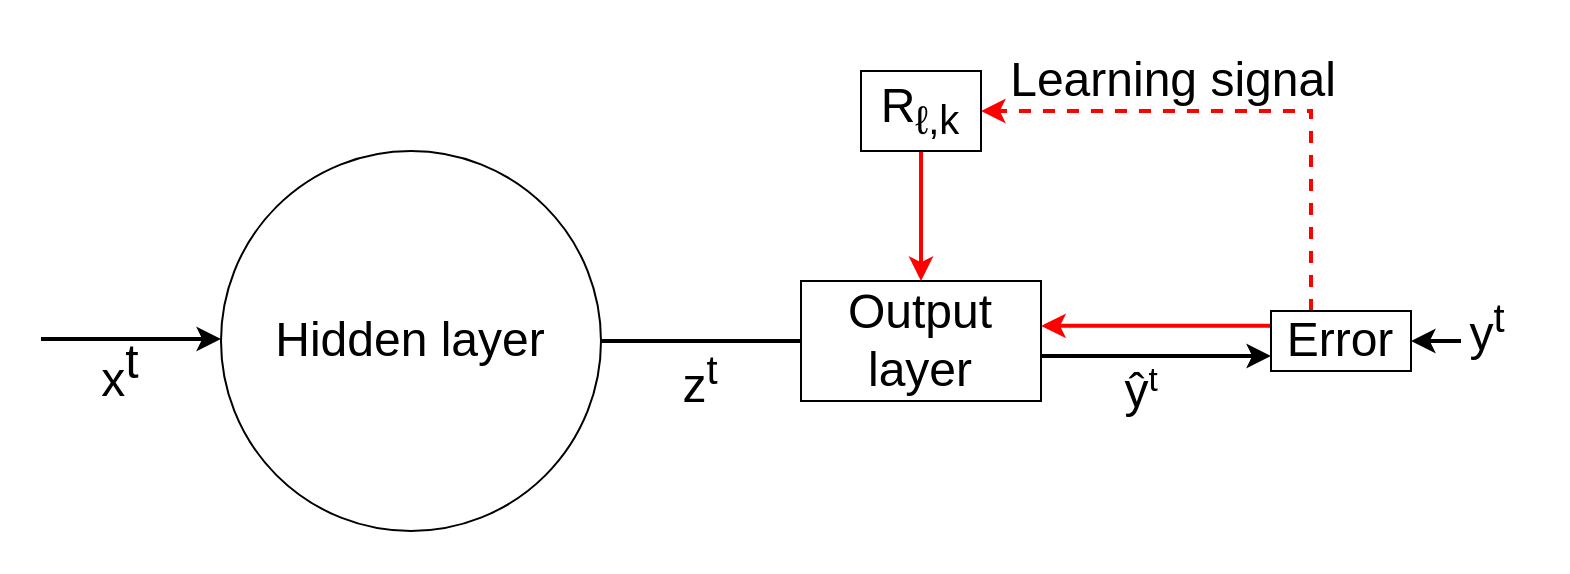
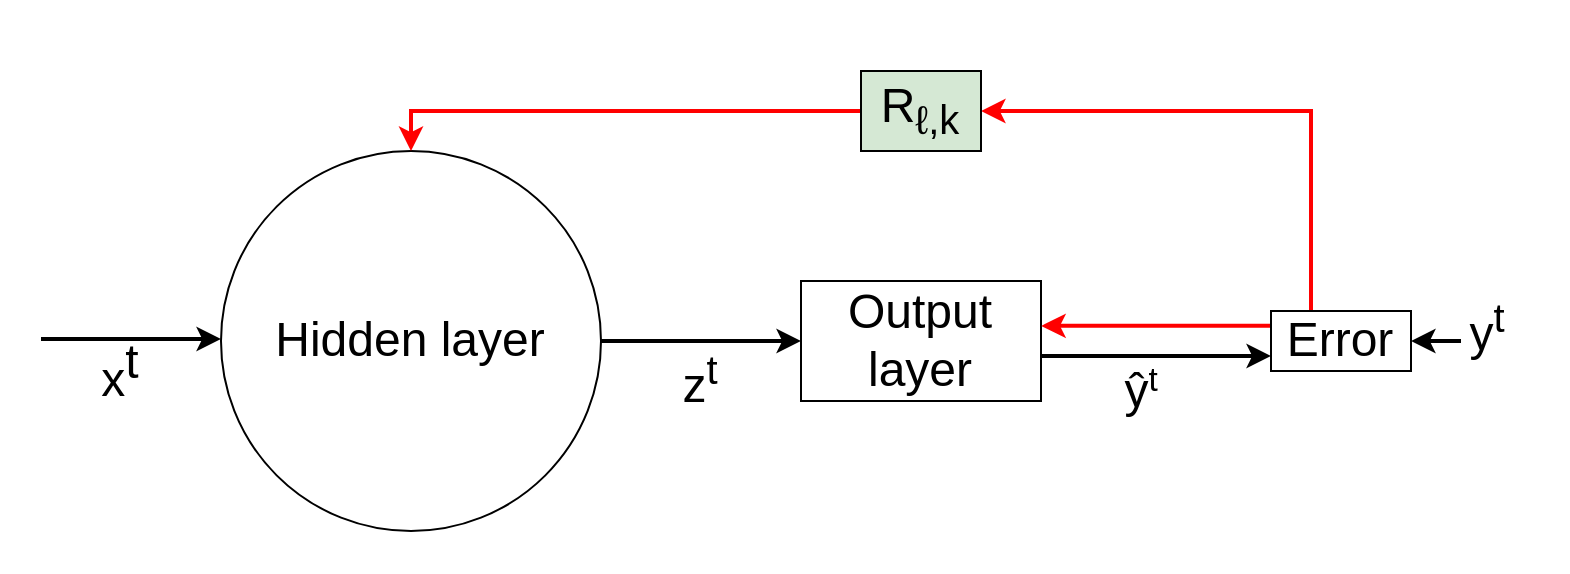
node "Learning signal": removed
node "Rℓ,k": fillcolor #ffffff -> #d5e8d4
edge "Rℓ,k" -> "Output layer": now "Rℓ,k" -> "Hidden layer"
edge "Error" -> "Rℓ,k": style dashed -> solid
edge "Hidden layer" -- "Output layer": arrowhead none -> classic
